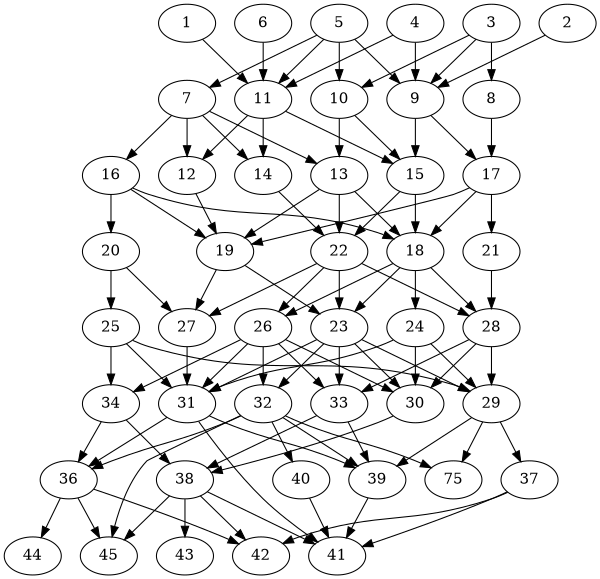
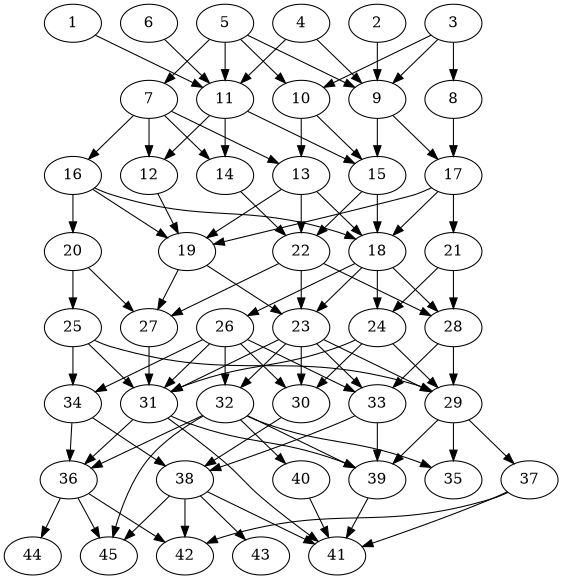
edge "21" -> "24": added
edge "22" -> "26": removed
edge "28" -> "30": removed
node "75": label "75" -> "35"
